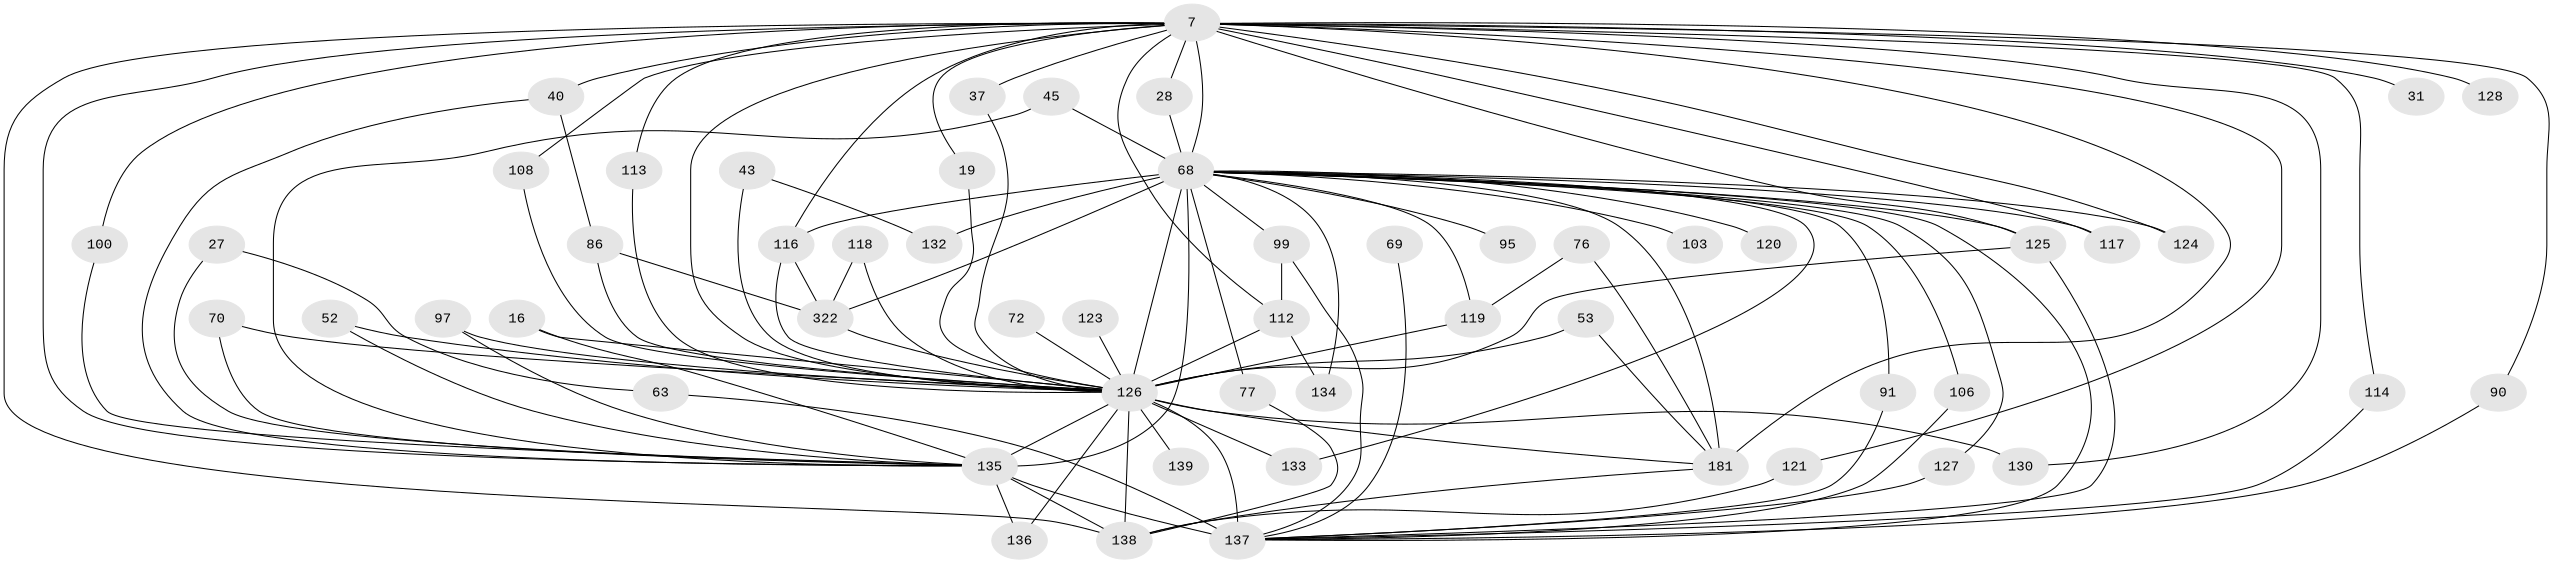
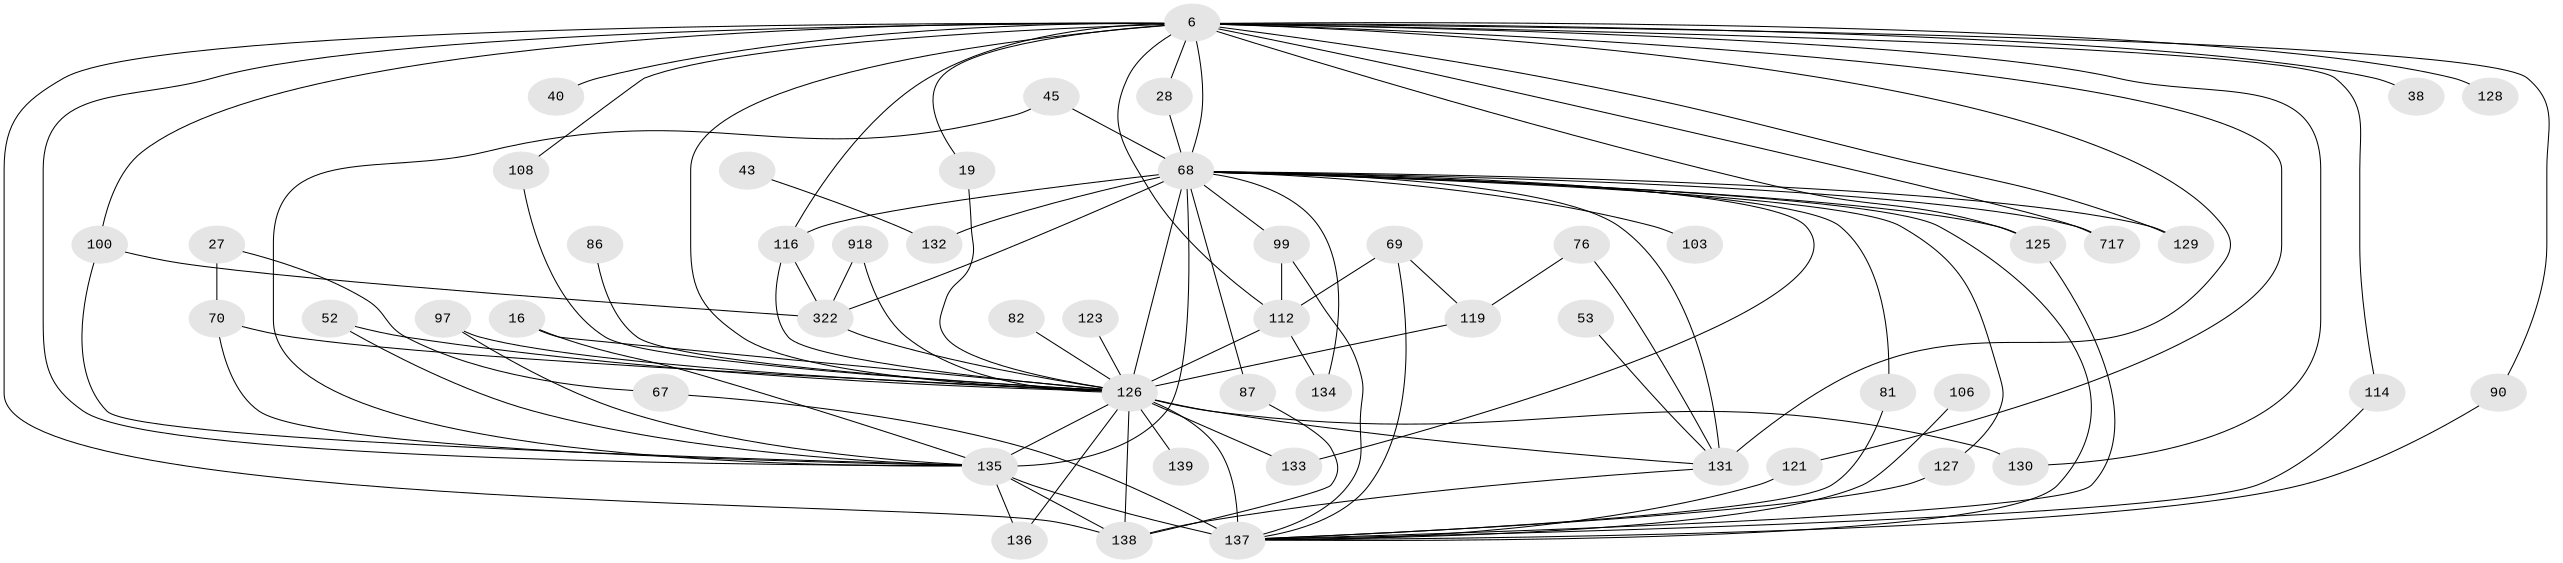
node "7": label "7" -> "6"
node "37": removed
node "31": label "31" -> "38"
edge "40" -- "86": removed
node "113": removed
edge "68" -- "106": removed
edge "68" -- "119": now "69" -- "119"
node "118": label "118" -> "918"
node "95": removed
node "120": removed
node "117": label "117" -> "717"
node "124": label "124" -> "129"
edge "69" -- "112": added
edge "86" -- "322": now "100" -- "322"
edge "125" -- "126": removed
node "72": label "72" -> "82"
edge "43" -- "126": removed
edge "53" -- "126": removed
node "63": label "63" -> "67"
node "77": label "77" -> "87"
node "91": label "91" -> "81"
edge "40" -- "135": removed
edge "27" -- "135": now "27" -- "70"
node "181": label "181" -> "131"
edge "121" -- "138": now "121" -- "137"
